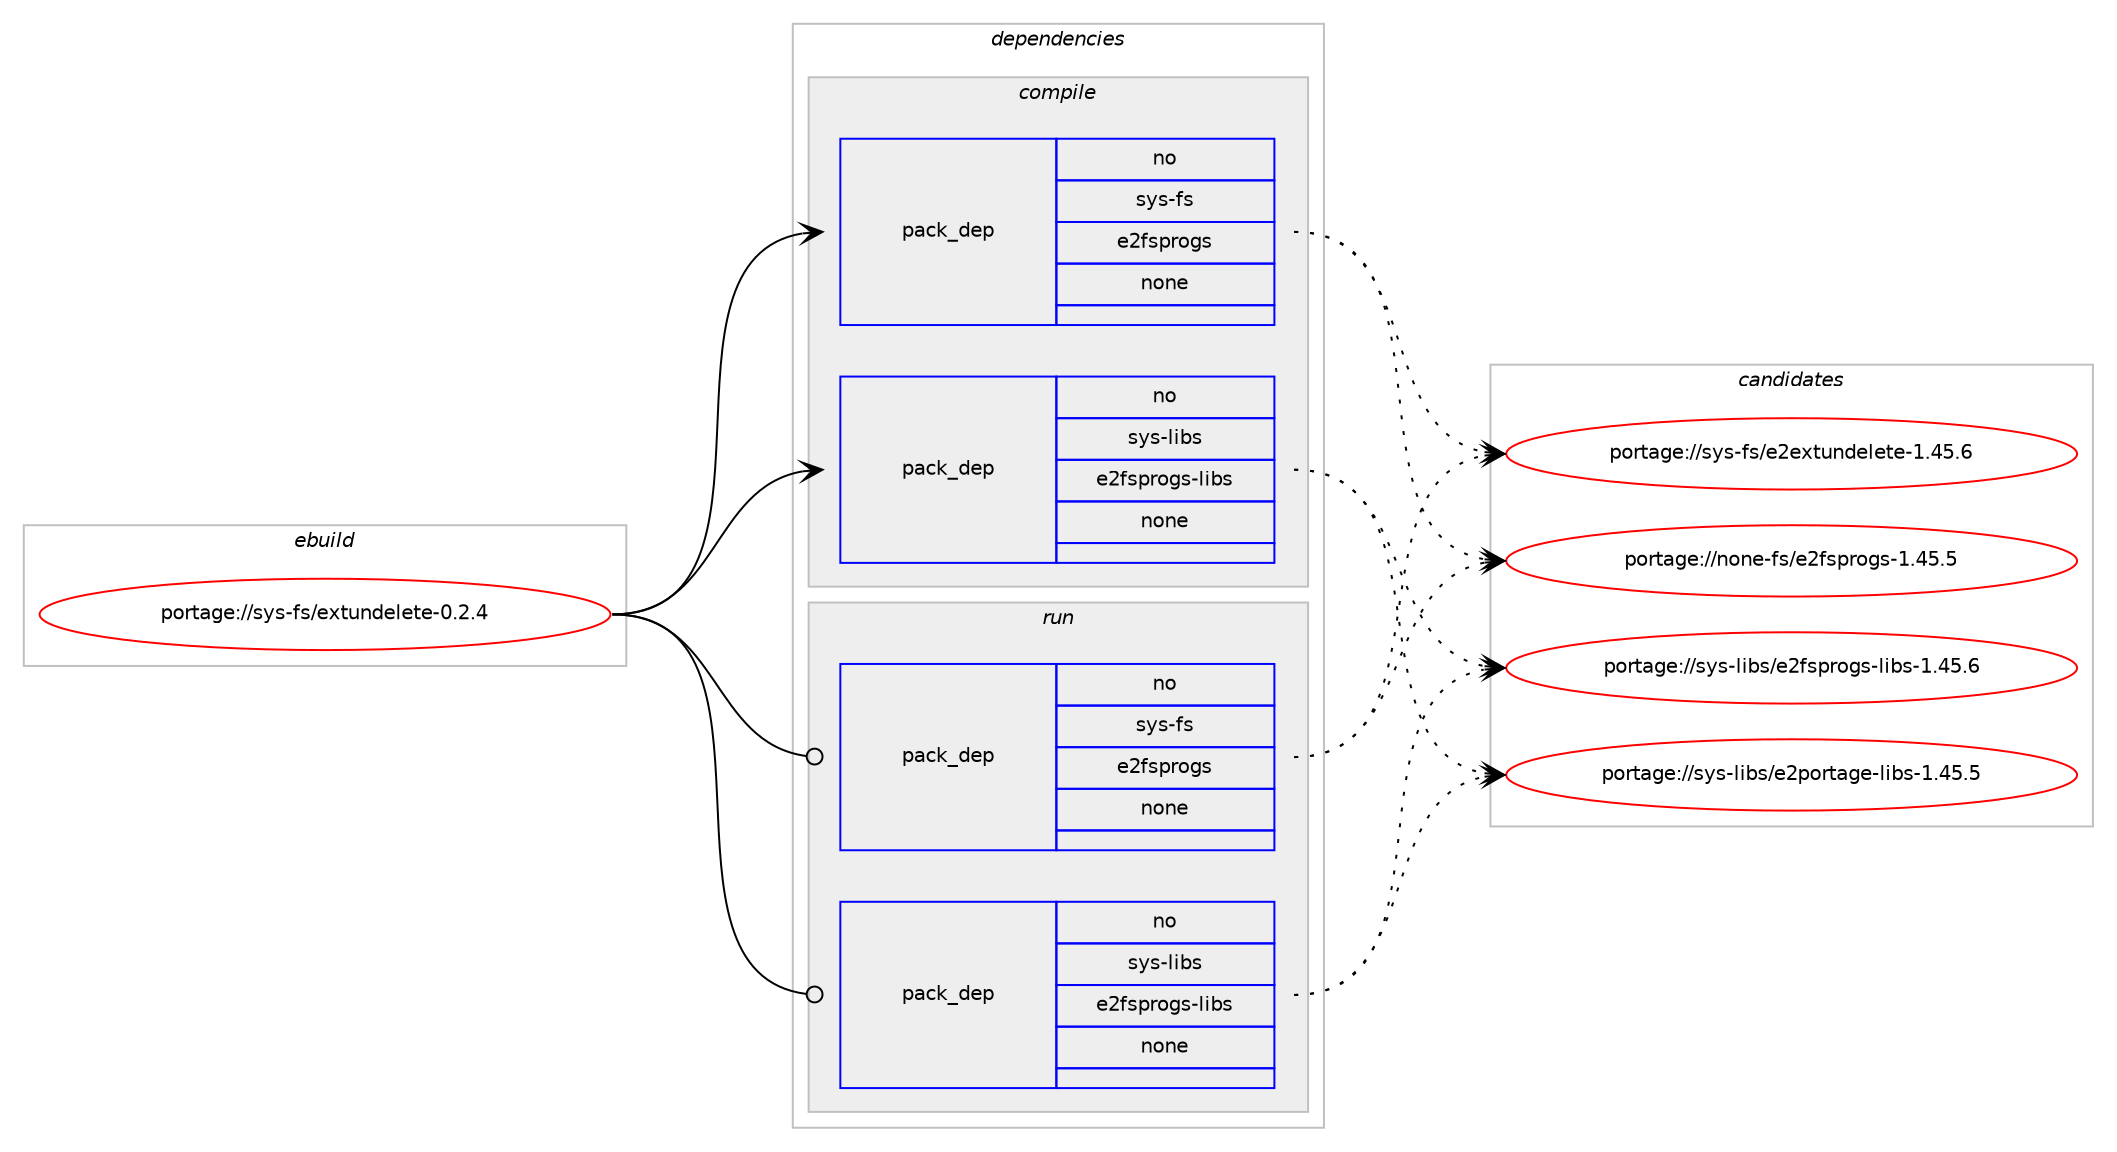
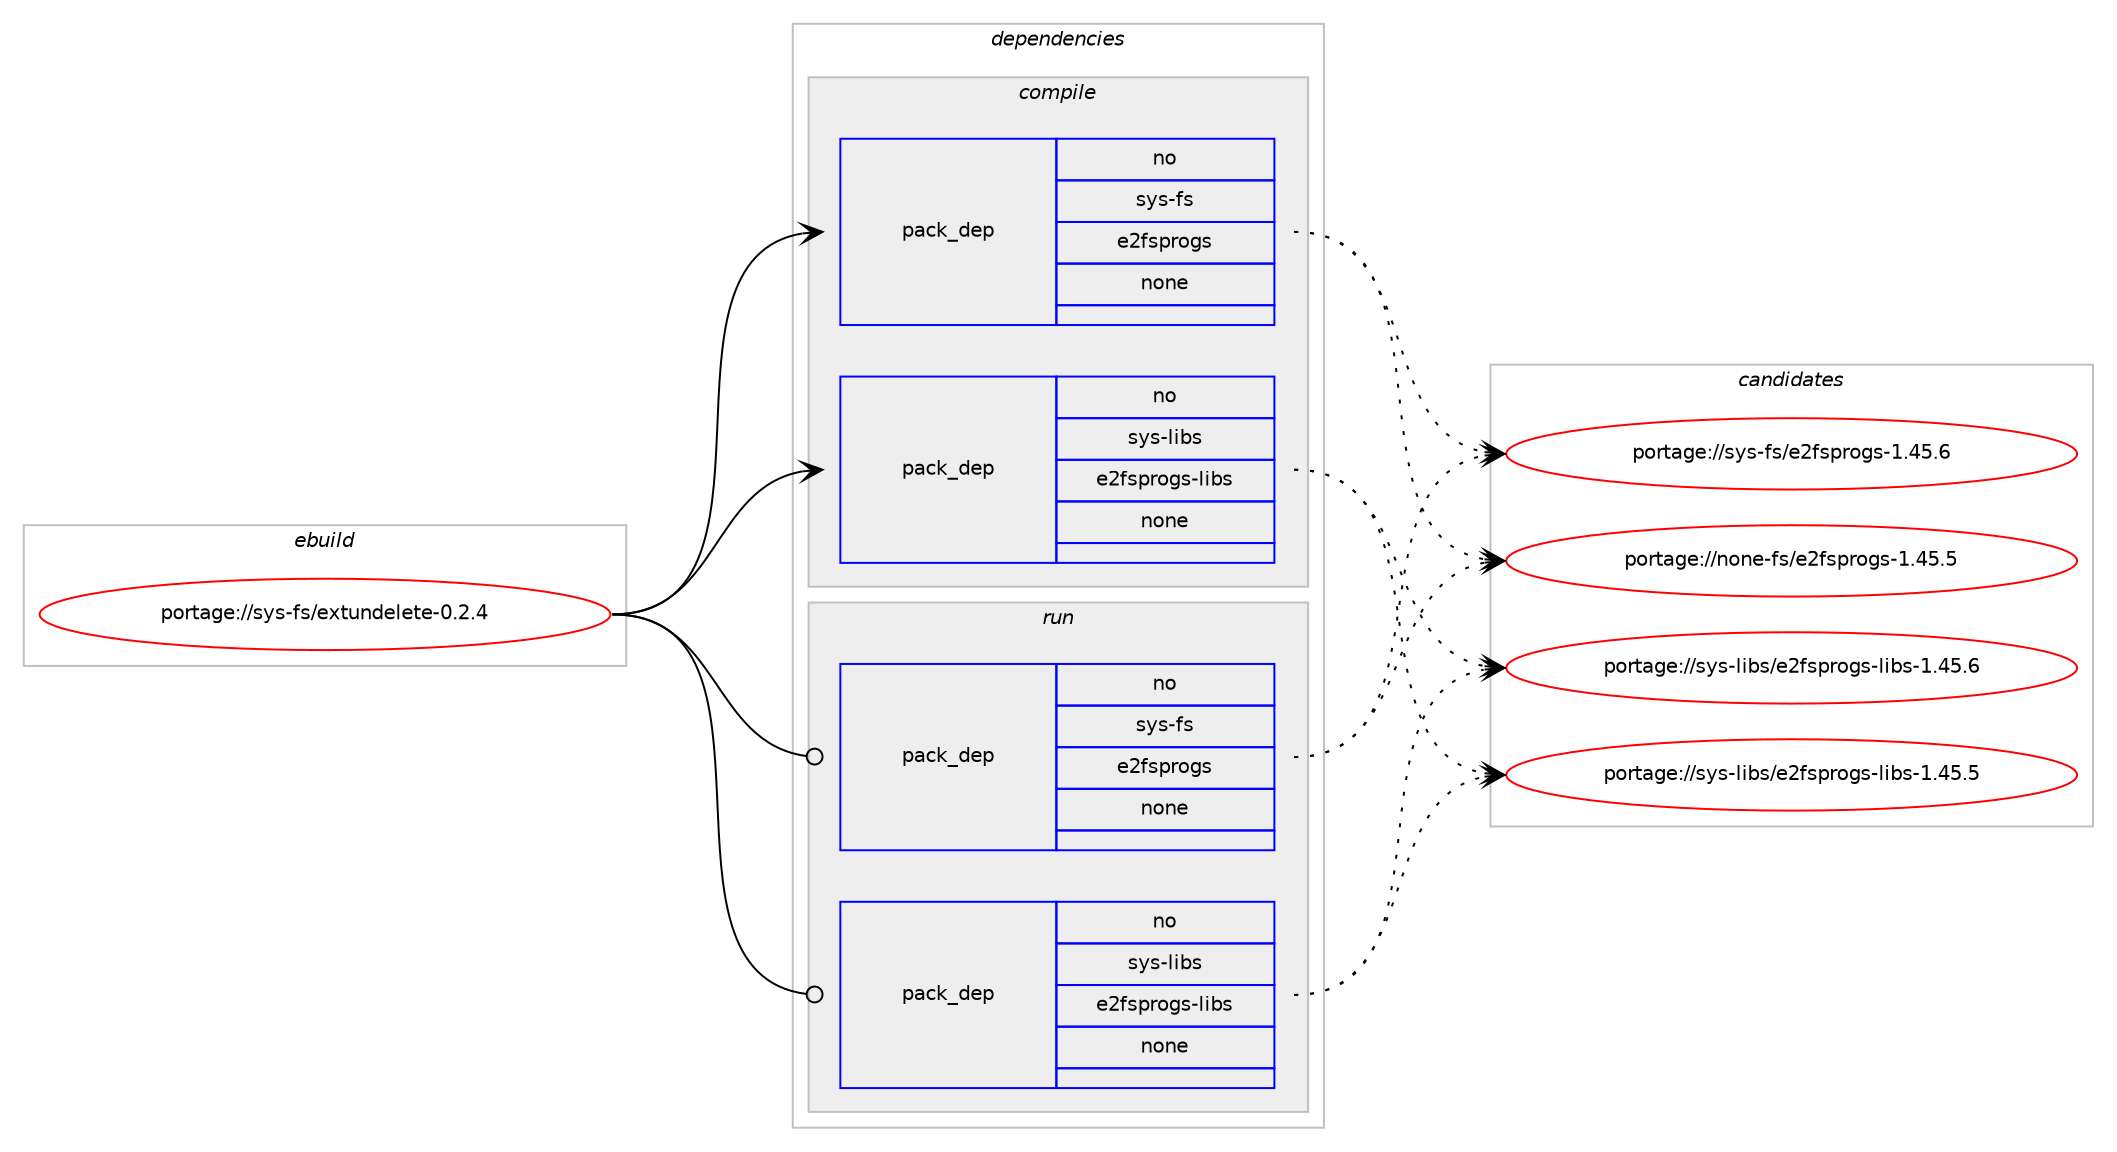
node "portage://sys-fs/e2extundelete-1.45.6": label "portage://sys-fs/e2extundelete-1.45.6" -> "portage://sys-fs/e2fsprogs-1.45.6"
node "portage://sys-libs/e2portage-libs-1.45.5": label "portage://sys-libs/e2portage-libs-1.45.5" -> "portage://sys-libs/e2fsprogs-libs-1.45.5"
